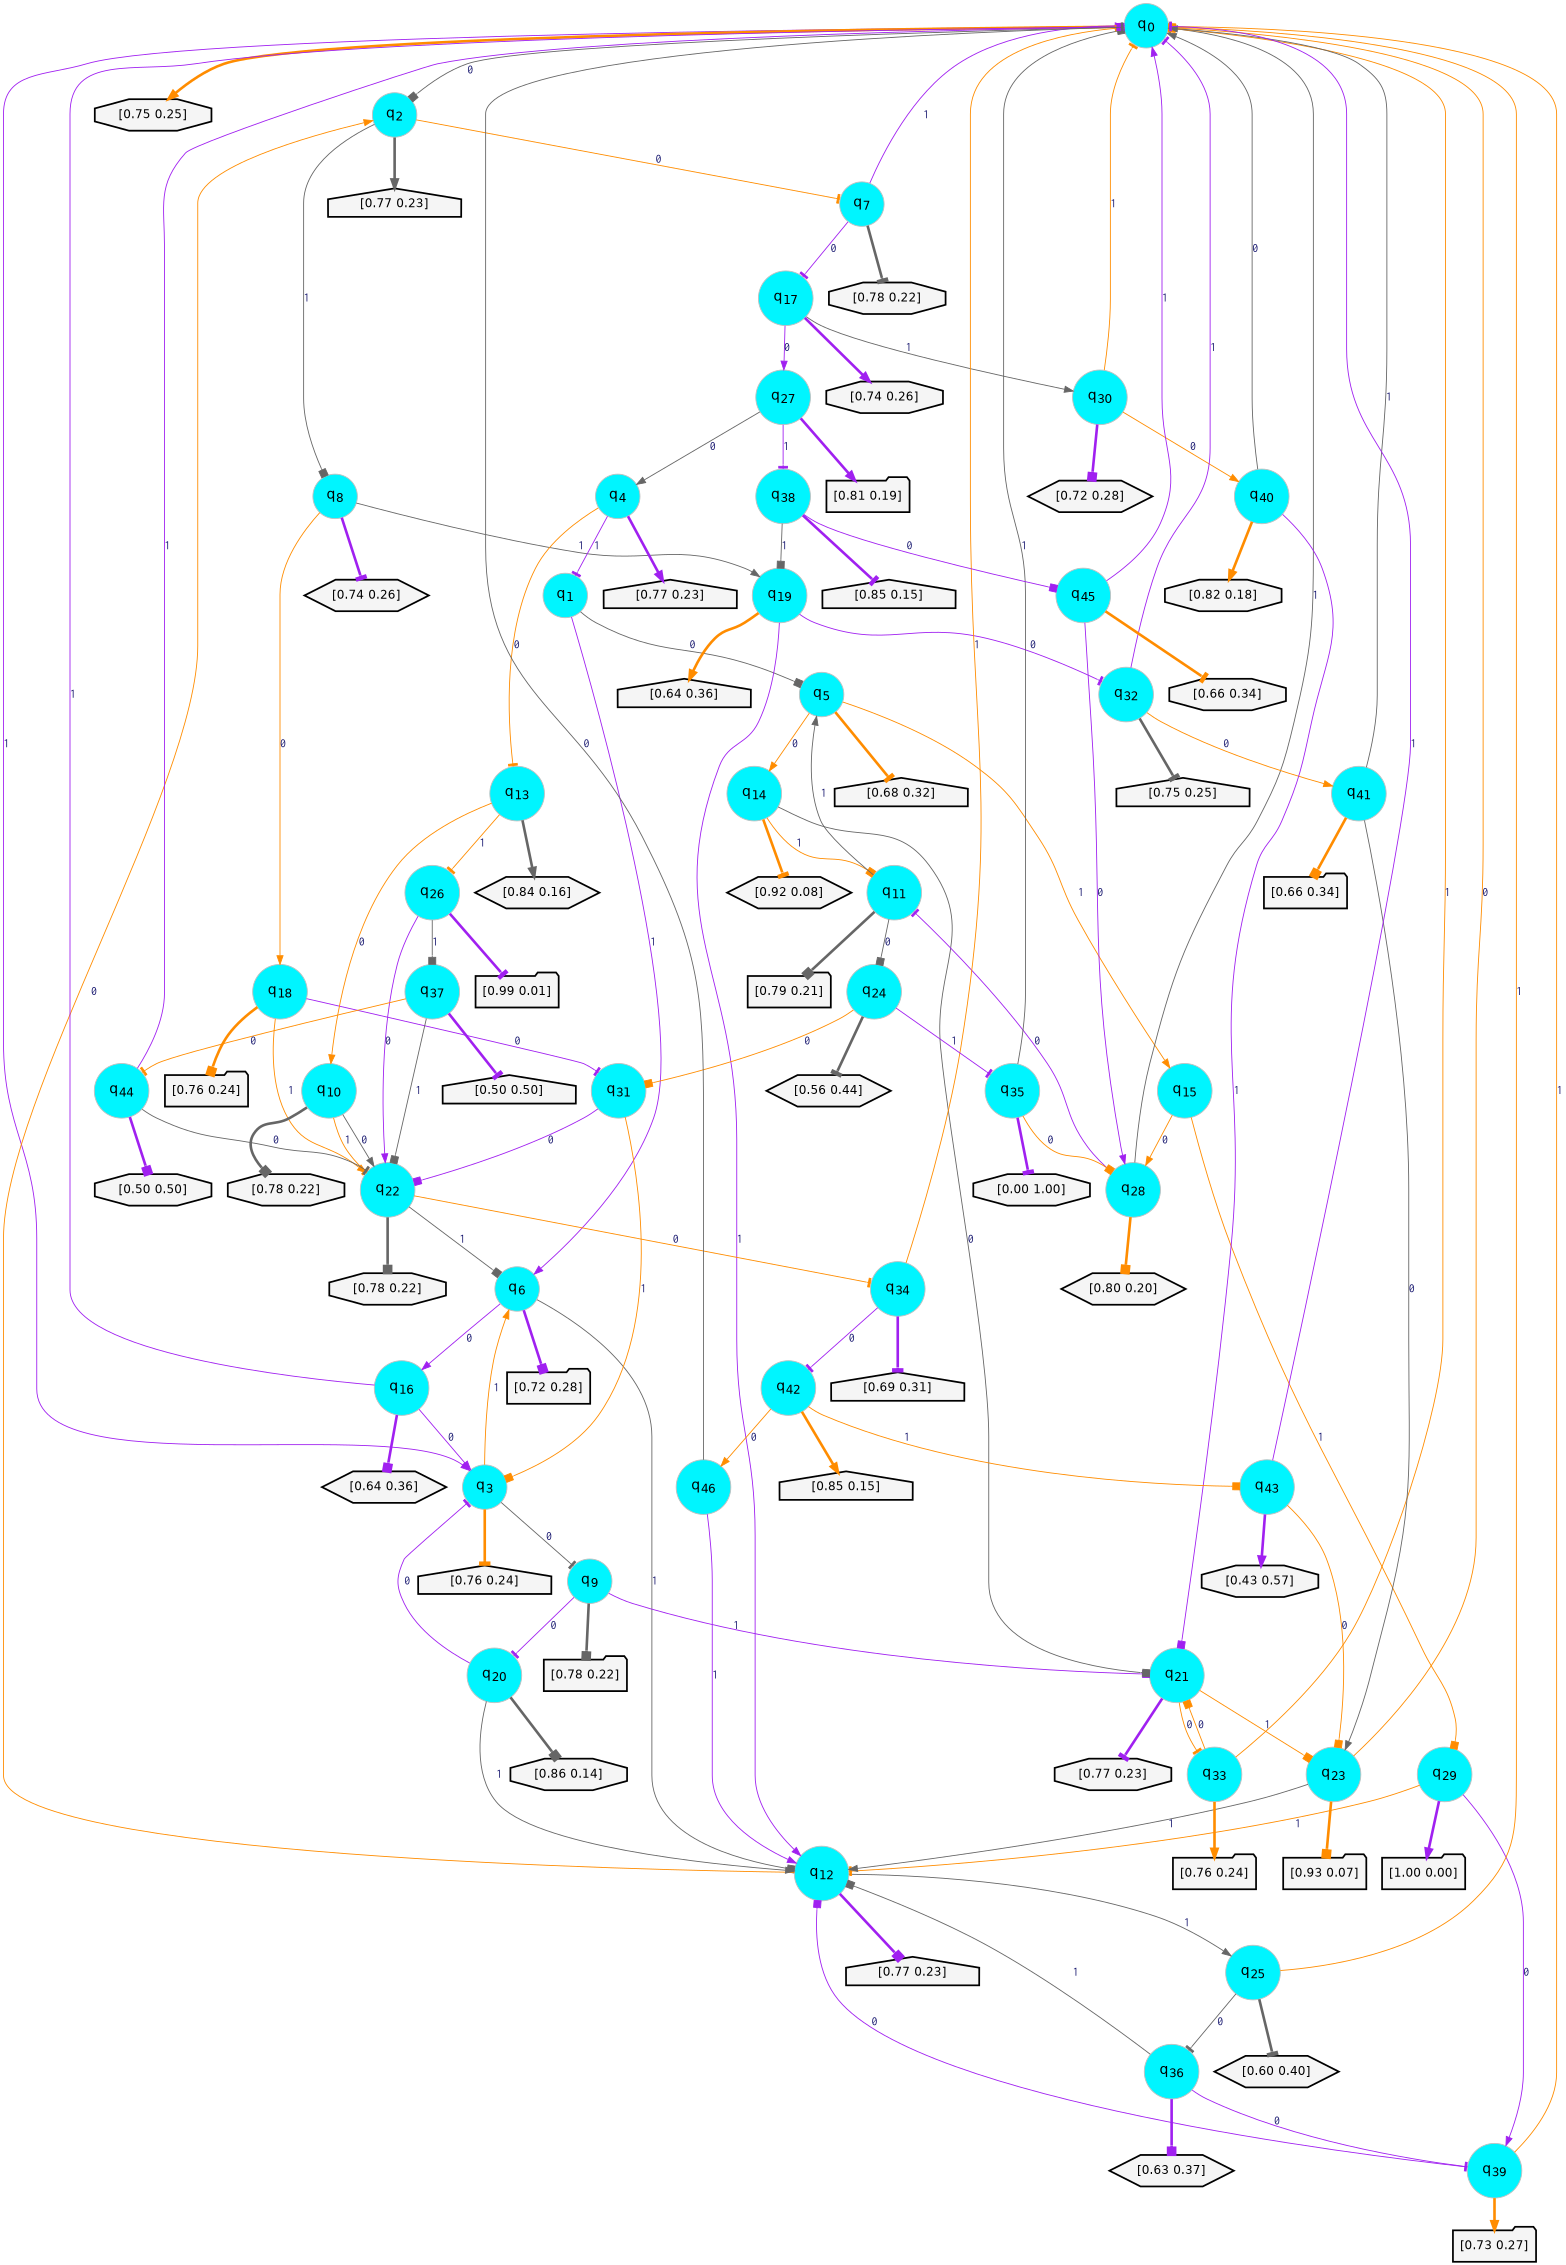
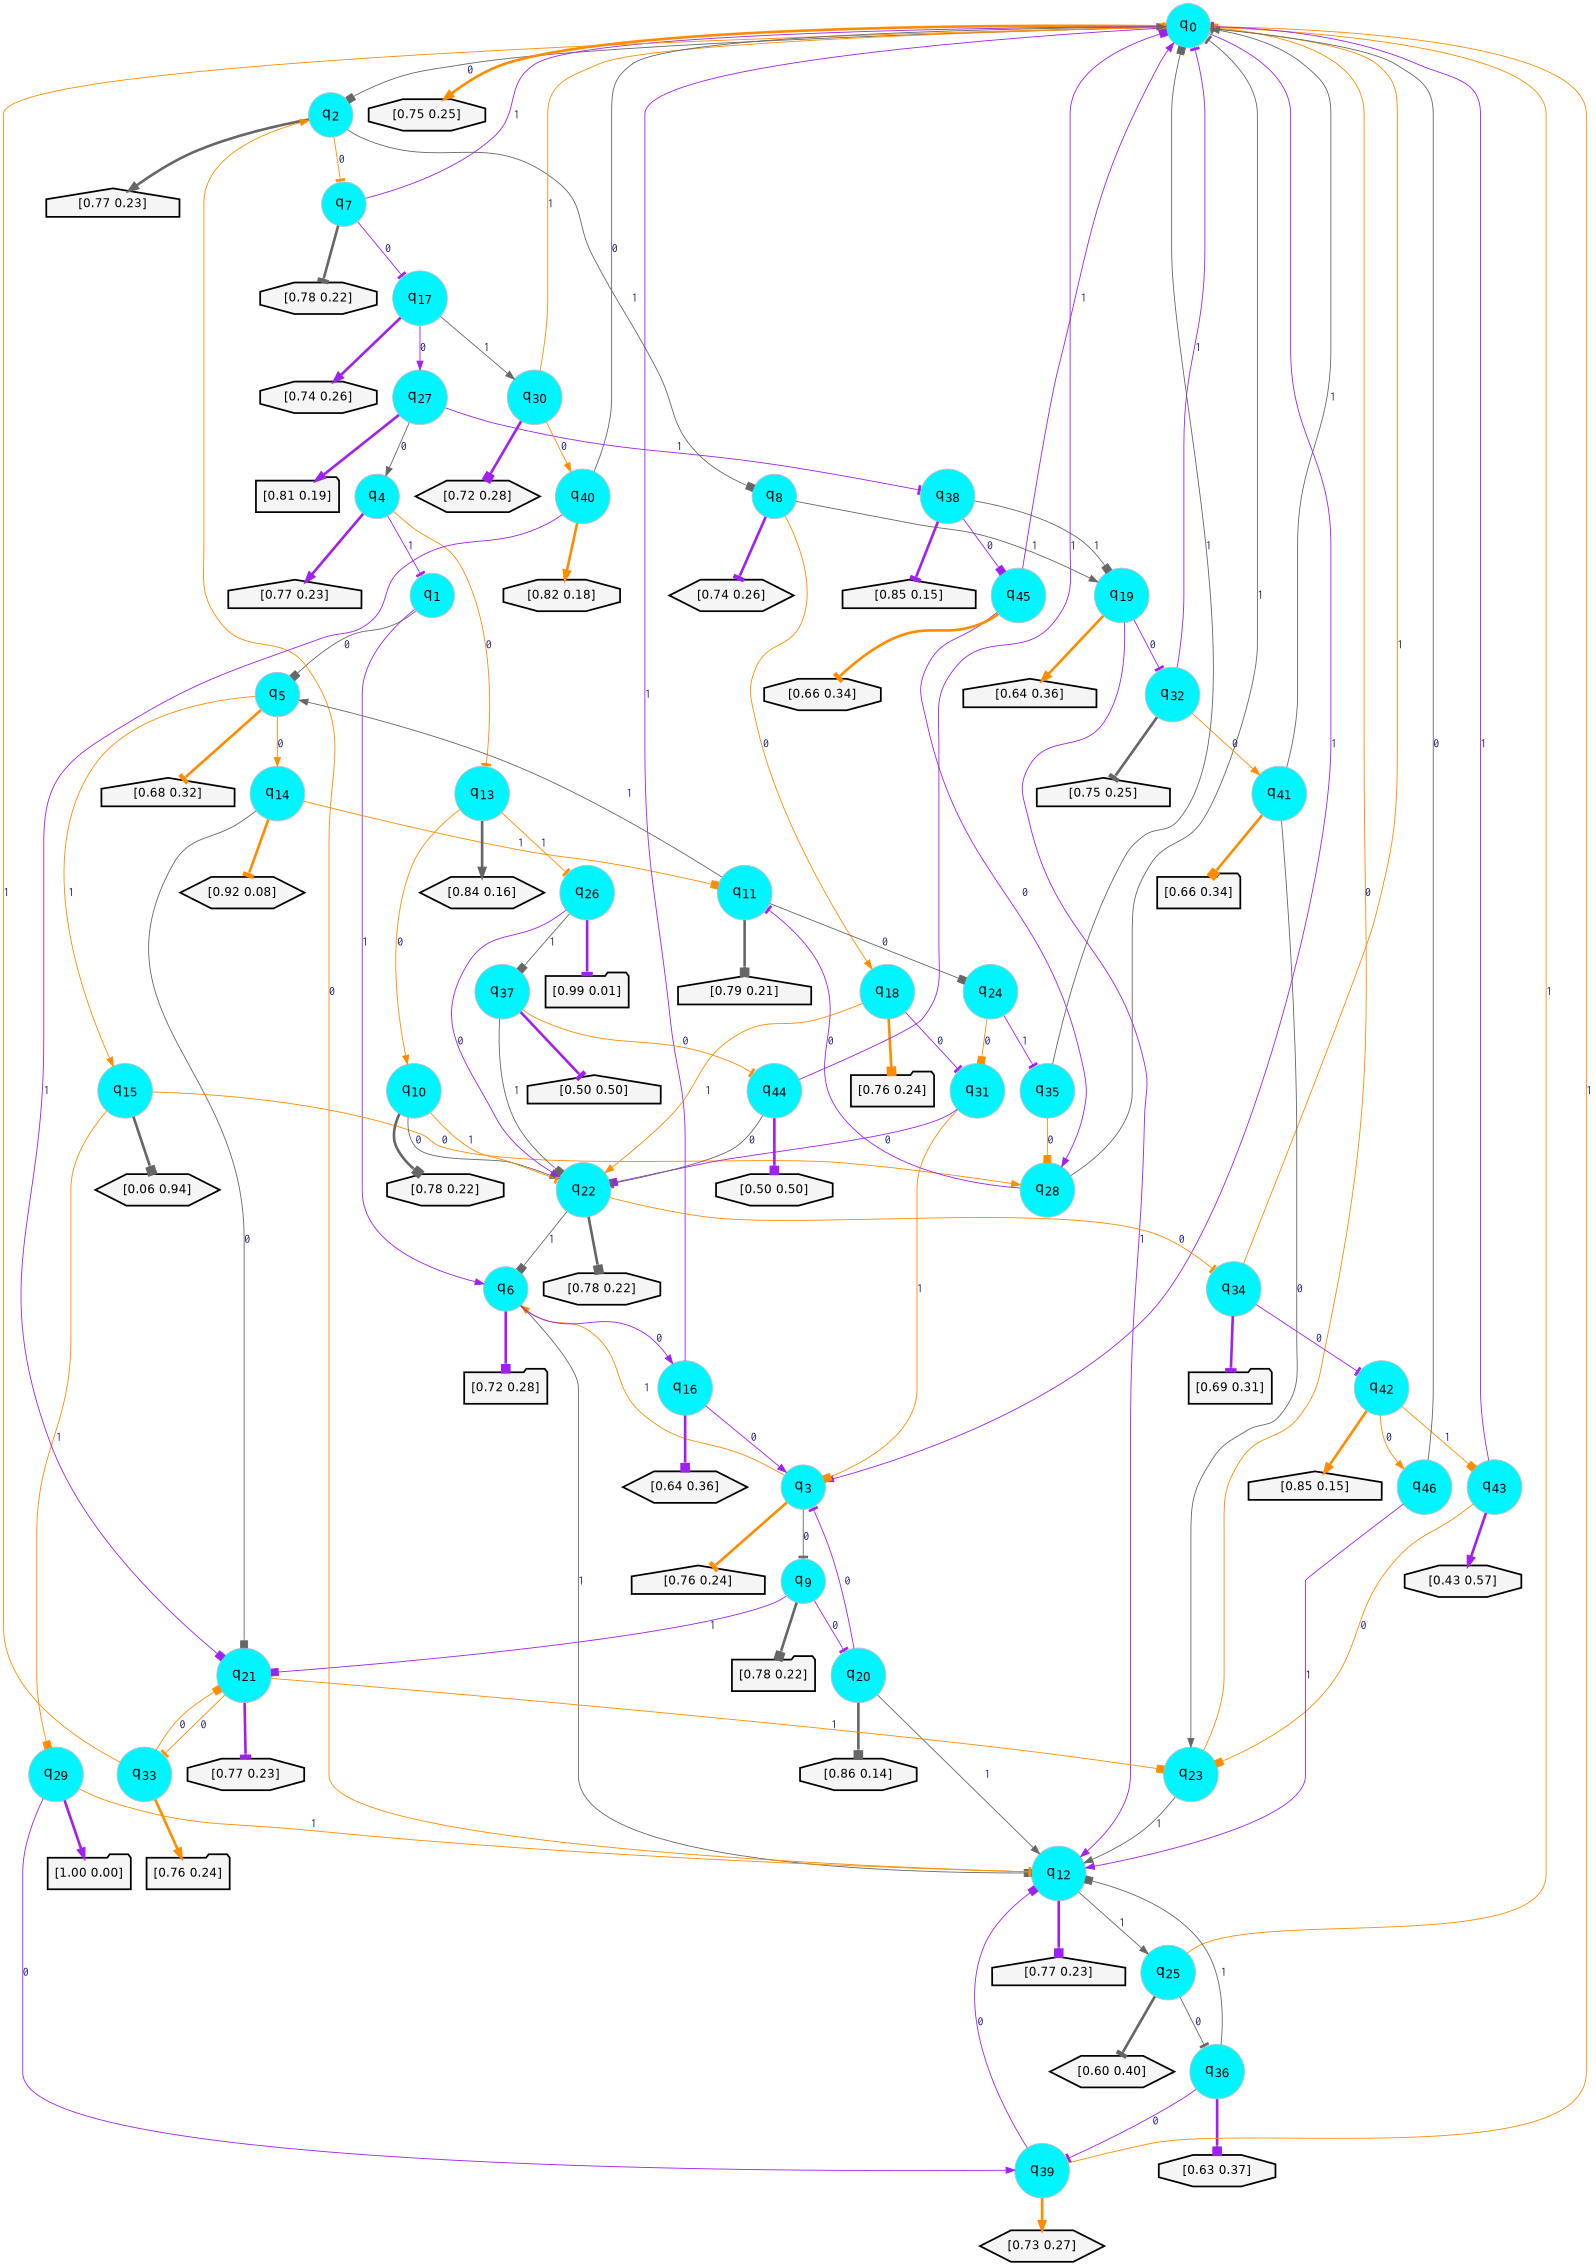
node "[0.79 0.21]": shape folder -> house
node "[0.56 0.44]": removed
node "[0.06 0.94]": added
node "[0.00 1.00]": removed
node "[0.80 0.20]": removed
node "[0.69 0.31]": shape house -> folder
node "[0.93 0.07]": removed
node "[0.63 0.37]": shape hexagon -> octagon
node "[0.73 0.27]": shape folder -> hexagon
